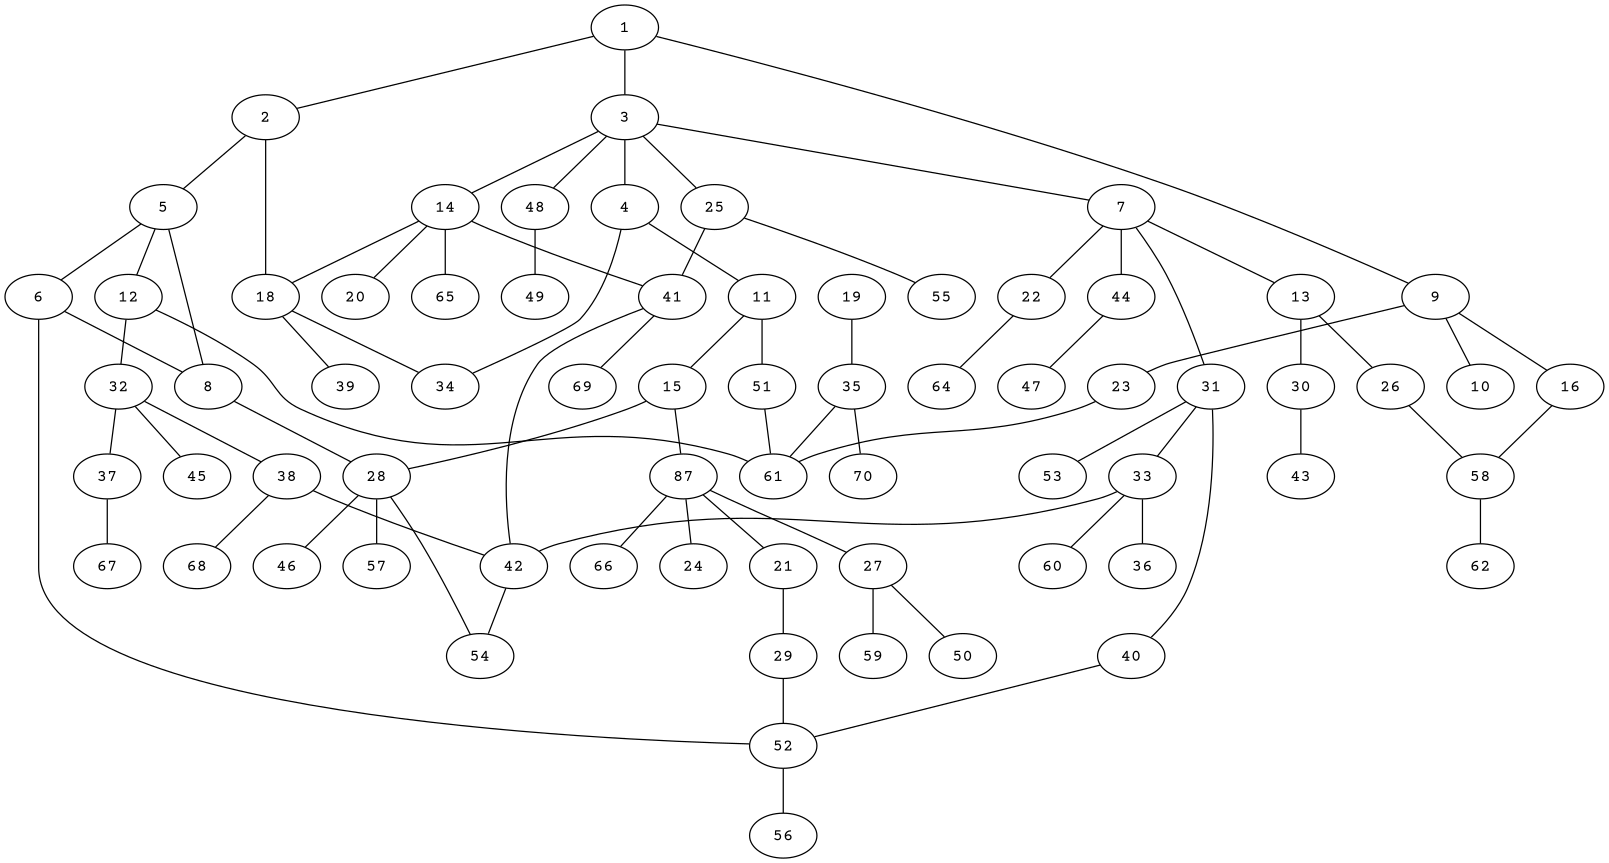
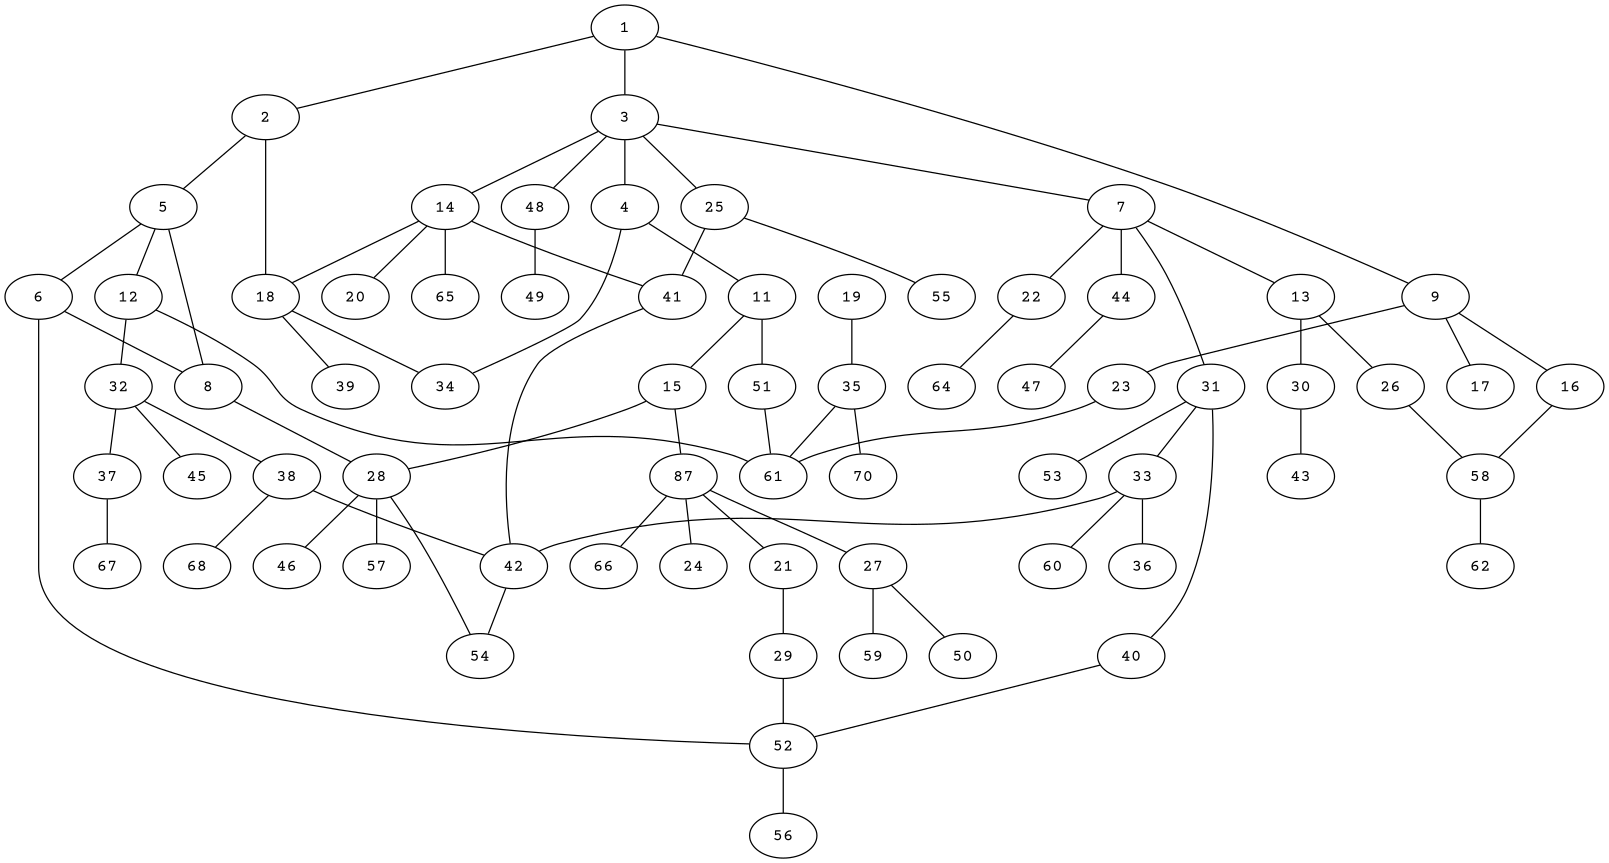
node "69": removed
node "10": label "10" -> "17"
